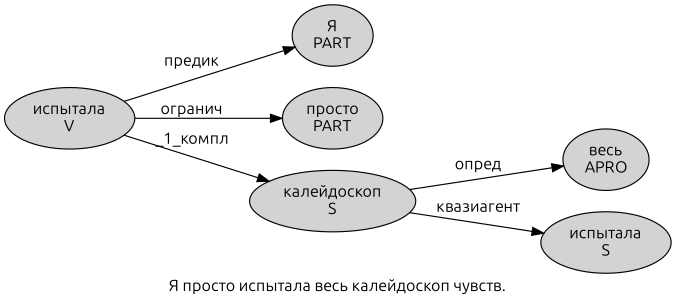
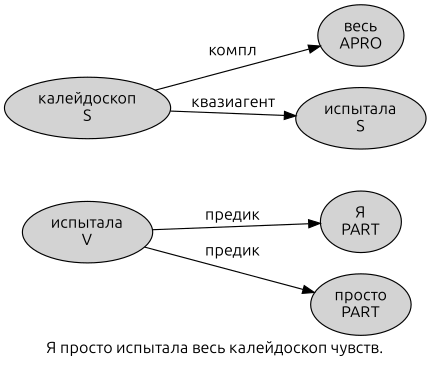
edge "испытала V" -> "просто PART": label "огранич" -> "предик"
edge "испытала V" -> "калейдоскоп S": removed, label "_1_компл"
edge "калейдоскоп S" -> "весь APRO": label "опред" -> "компл"
